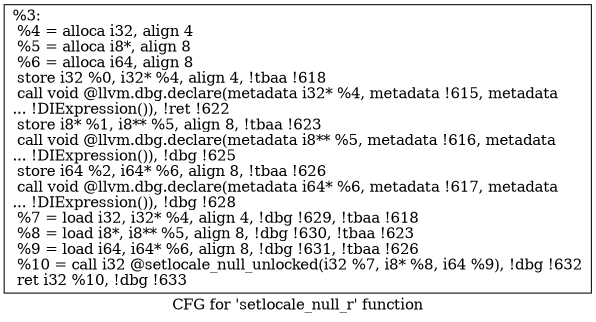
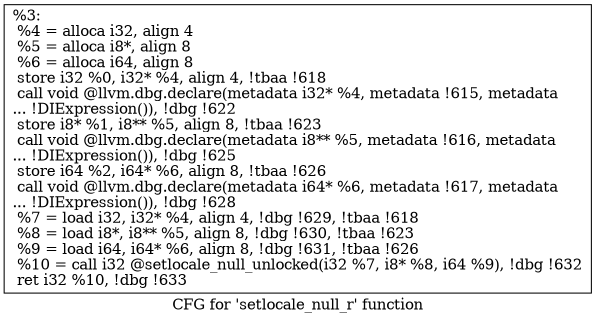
node "%3:": text "... !DIExpression()), !ret !622" -> "... !DIExpression()), !dbg !622"
